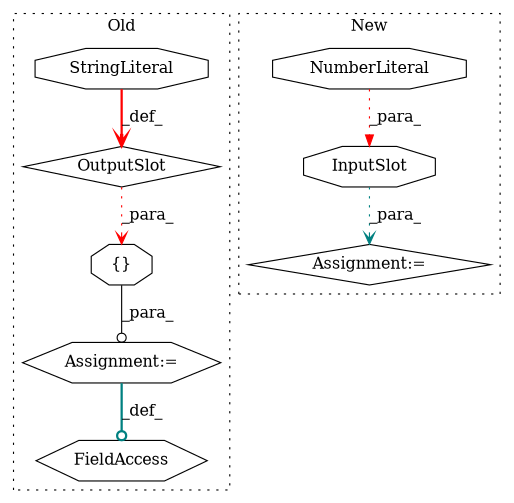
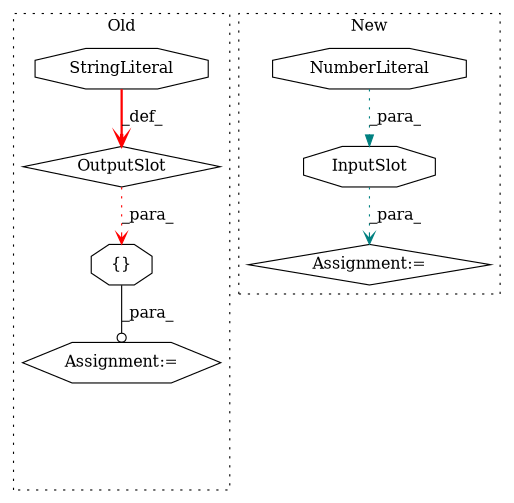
edge "NumberLiteral" -> "InputSlot": color red -> teal
node "FieldAccess": removed
